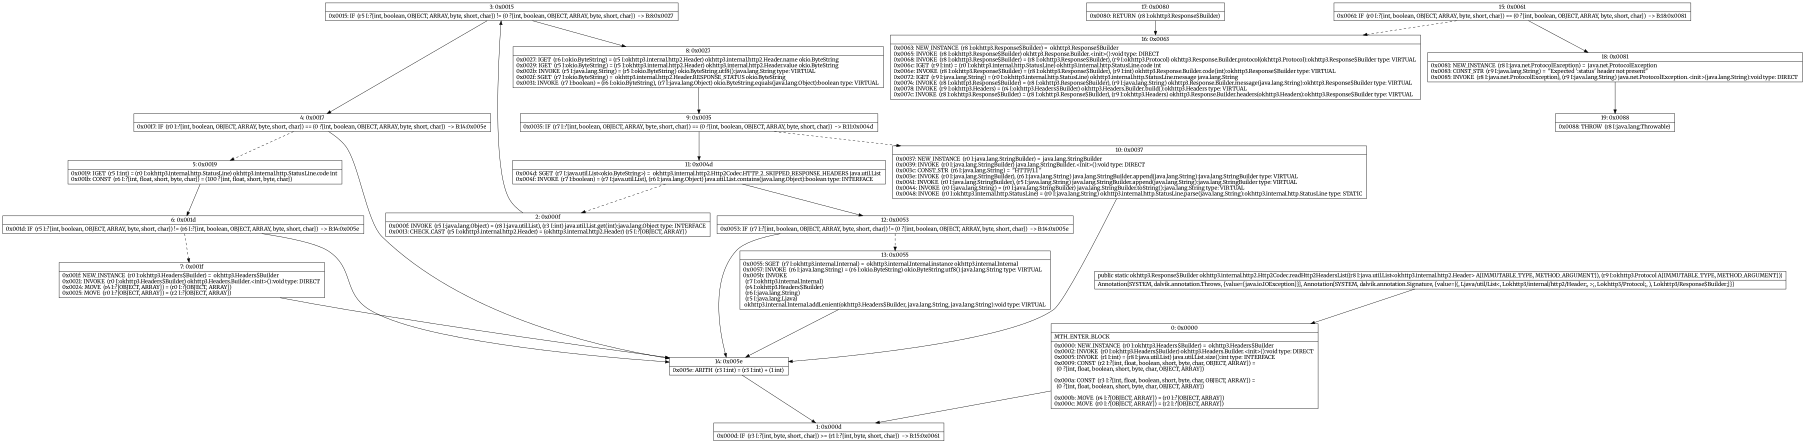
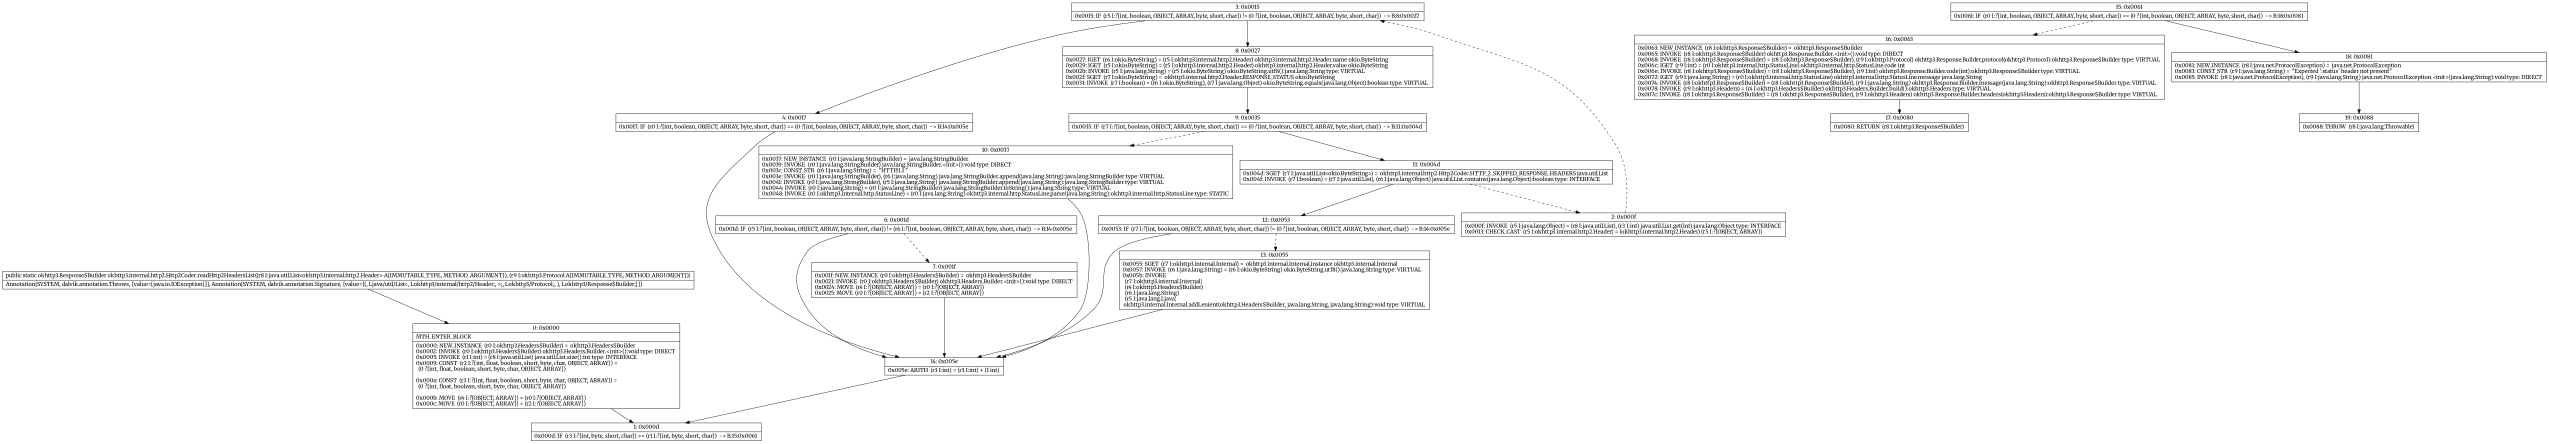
edge "17: 0x0080" -> "16: 0x0063": reversed
edge "2: 0x000f" -> "3: 0x0015": style solid -> dashed
node "5: 0x0019": removed
